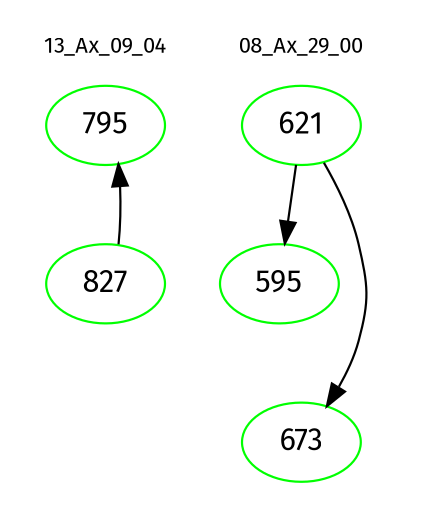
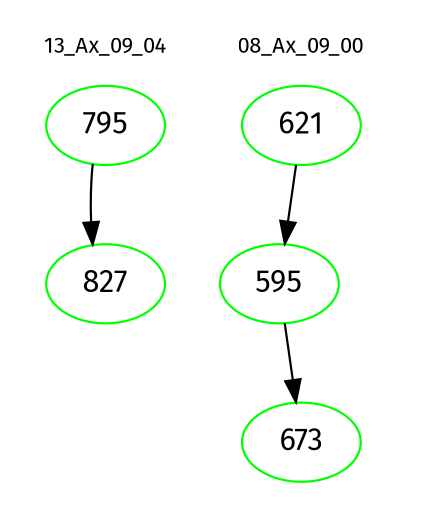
cluster "08_Ax_29_00": label "08_Ax_29_00" -> "08_Ax_09_00"
edge "827" -> "795": reversed
edge "621" -> "673": now "595" -> "673"
